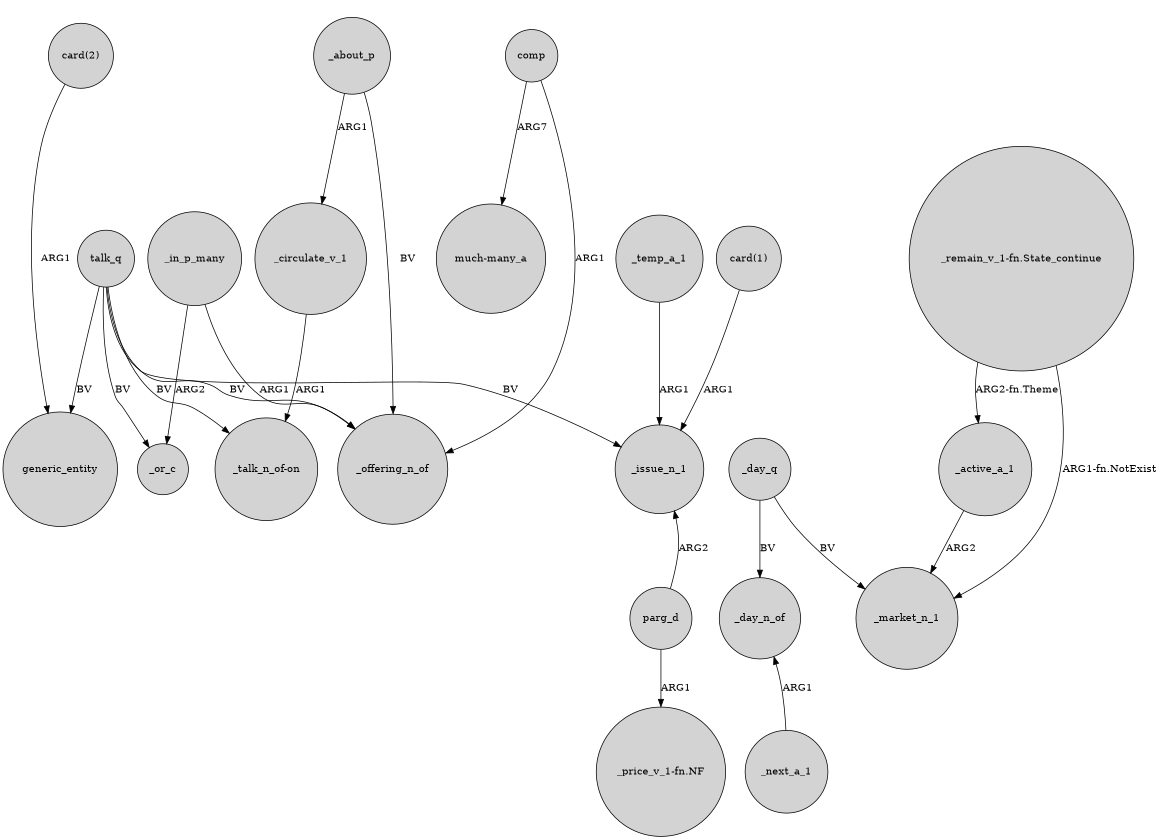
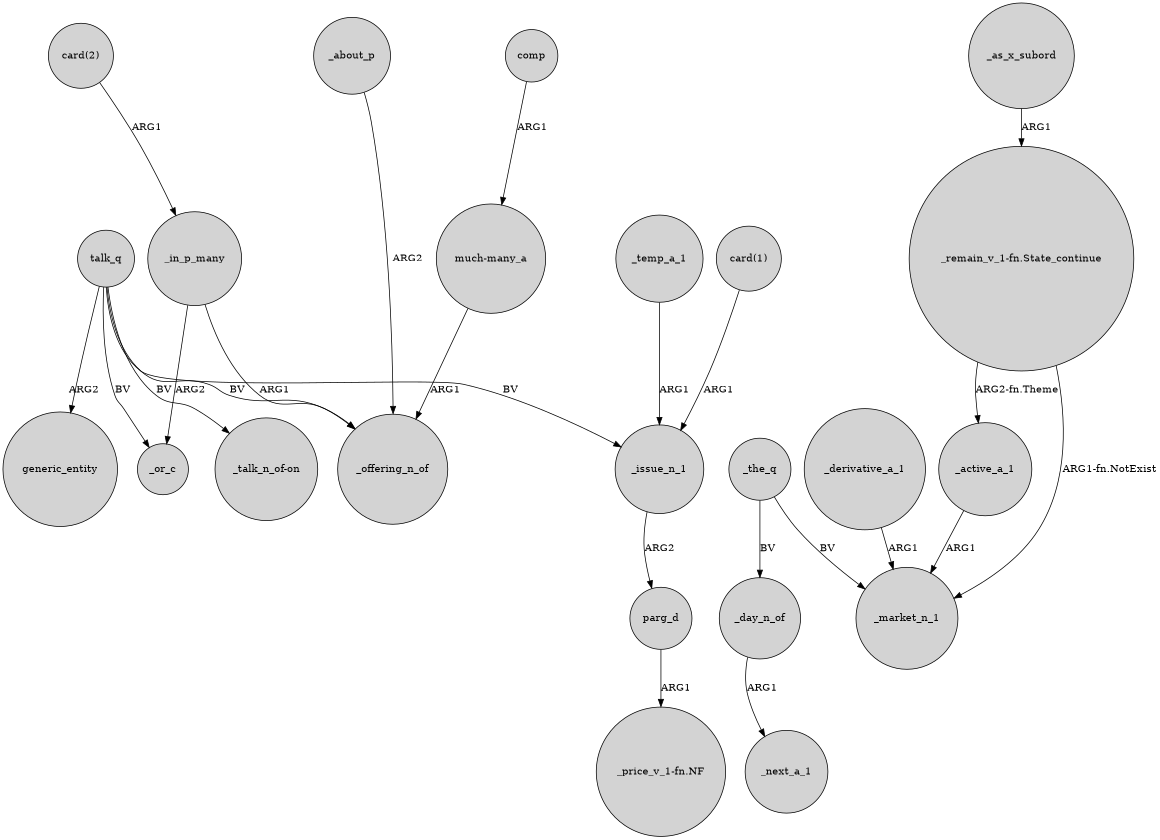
node "_as_x_subord": added
edge "comp" -> "much-many_a": label "ARG7" -> "ARG1"
edge "card(2)" -> "generic_entity": now "card(2)" -> "_in_p_many"
node "_circulate_v_1": removed
edge "_about_p" -> "_offering_n_of": label "BV" -> "ARG2"
edge "comp" -> "_offering_n_of": now "much-many_a" -> "_offering_n_of"
edge "talk_q" -> "generic_entity": label "BV" -> "ARG2"
node "_day_q": label "_day_q" -> "_the_q"
node "_derivative_a_1": added
edge "_active_a_1" -> "_market_n_1": label "ARG2" -> "ARG1"
edge "parg_d" -> "_issue_n_1": reversed
edge "_next_a_1" -> "_day_n_of": reversed
